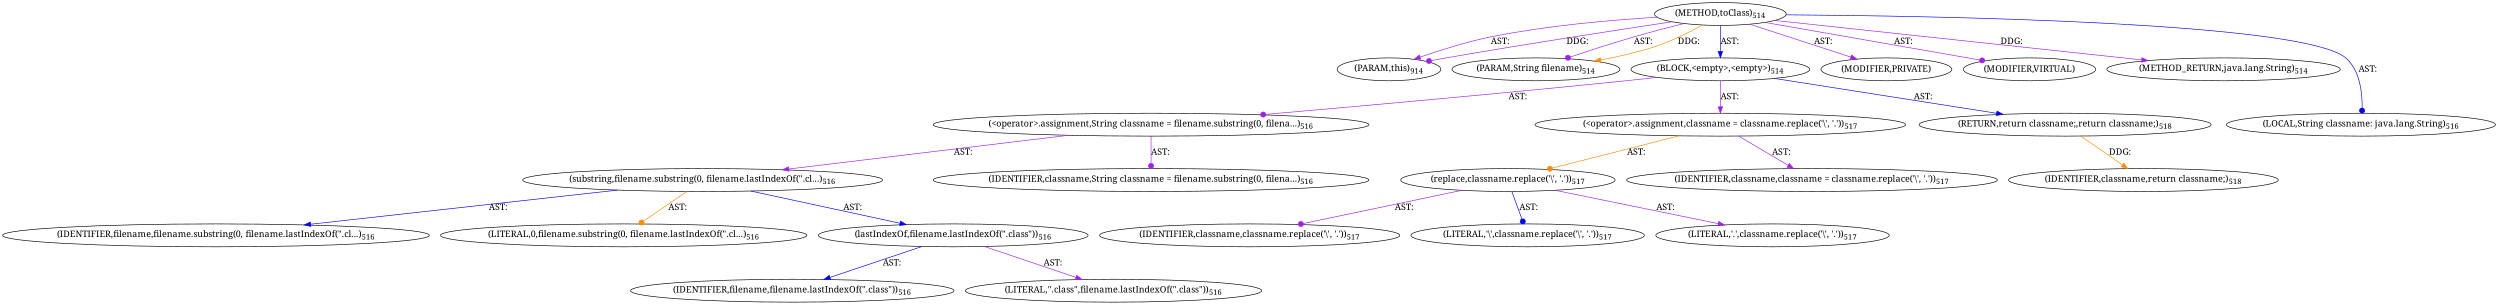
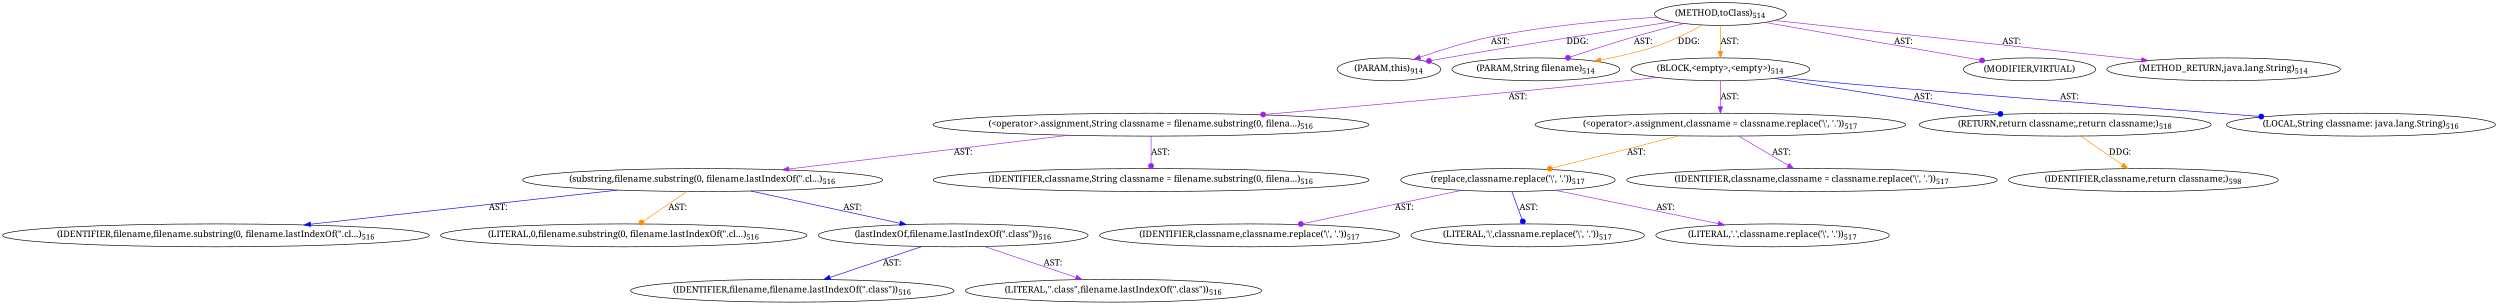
edge "(METHOD,toClass)" -> "(LOCAL,String classname: java.lang.String)": now "(BLOCK,<empty>,<empty>)" -> "(LOCAL,String classname: java.lang.String)"
edge "(METHOD,toClass)" -> "(BLOCK,<empty>,<empty>)": color blue -> darkorange
edge "(METHOD,toClass)" -> "(METHOD_RETURN,java.lang.String)": label "DDG: " -> "AST: "
node "(MODIFIER,PRIVATE)": removed
edge "(BLOCK,<empty>,<empty>)" -> "(RETURN,return classname;,return classname;)": arrowhead normal -> dot
node "(IDENTIFIER,classname,return classname;)": text "518" -> "598"
